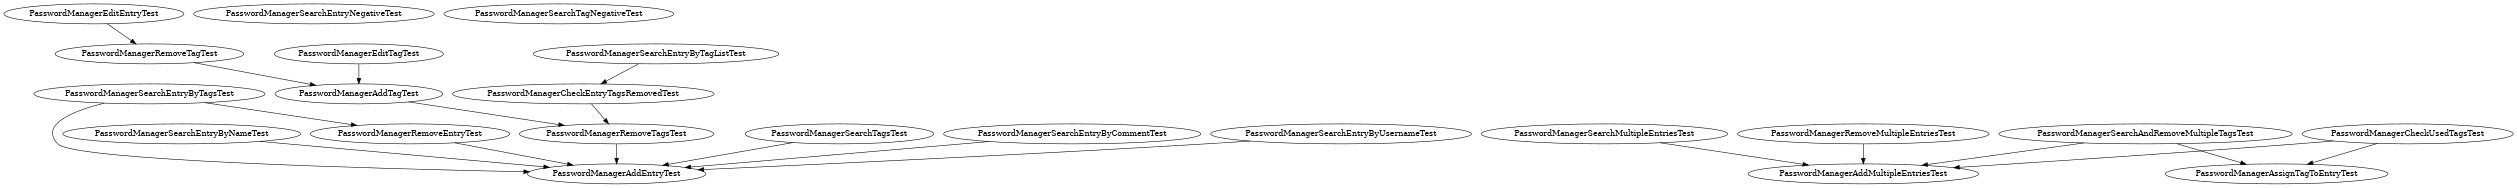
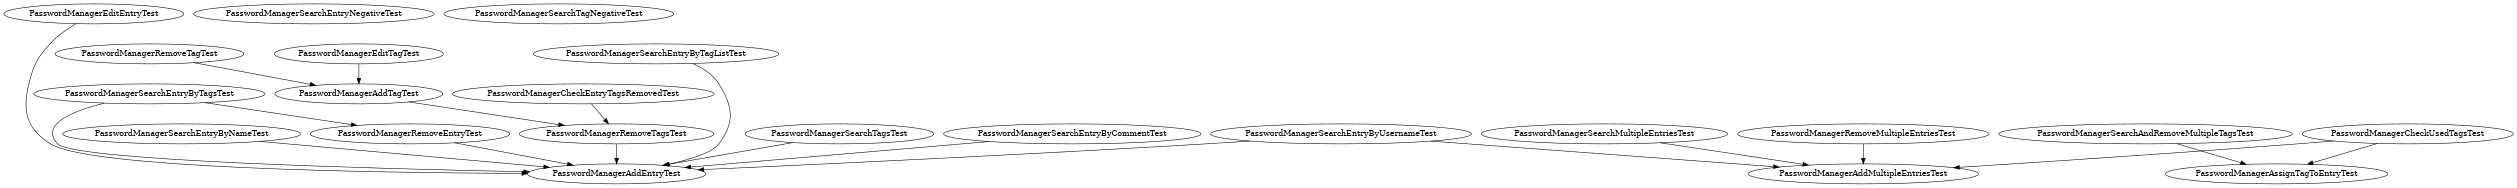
edge "PasswordManagerEditEntryTest" -> "PasswordManagerRemoveTagTest": now "PasswordManagerEditEntryTest" -> "PasswordManagerAddEntryTest"
edge "PasswordManagerSearchEntryByTagListTest" -> "PasswordManagerCheckEntryTagsRemovedTest": now "PasswordManagerSearchEntryByTagListTest" -> "PasswordManagerAddEntryTest"
edge "PasswordManagerSearchAndRemoveMultipleTagsTest" -> "PasswordManagerAddMultipleEntriesTest": now "PasswordManagerSearchEntryByUsernameTest" -> "PasswordManagerAddMultipleEntriesTest"
